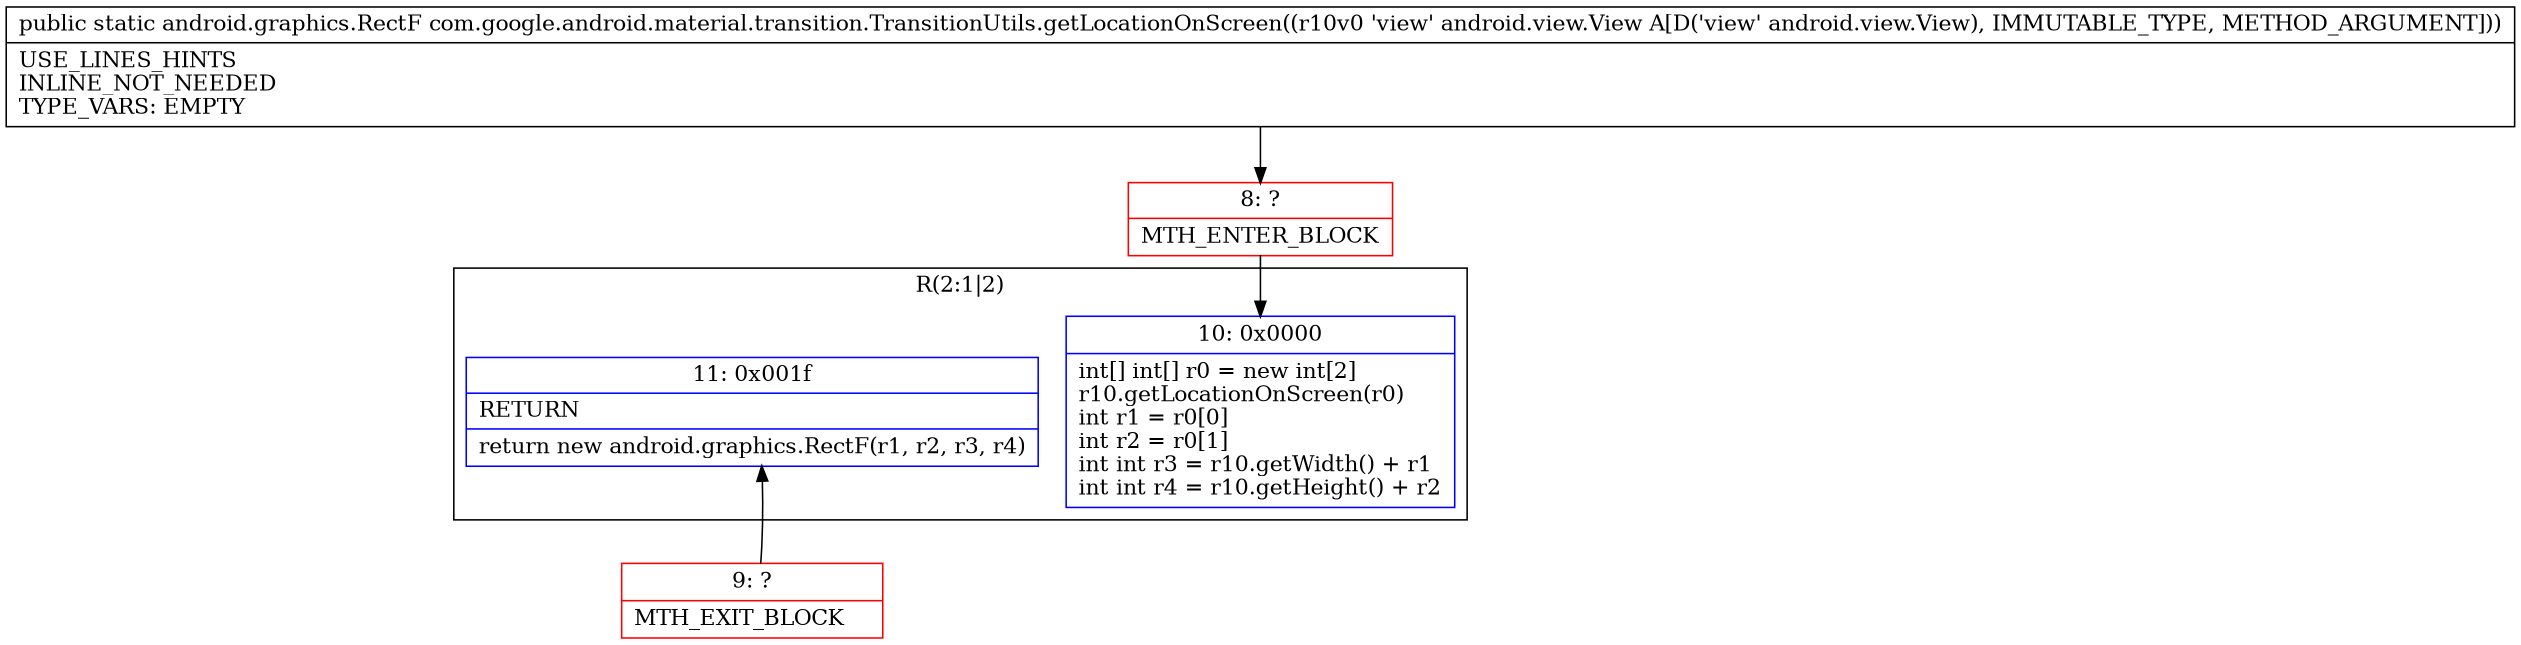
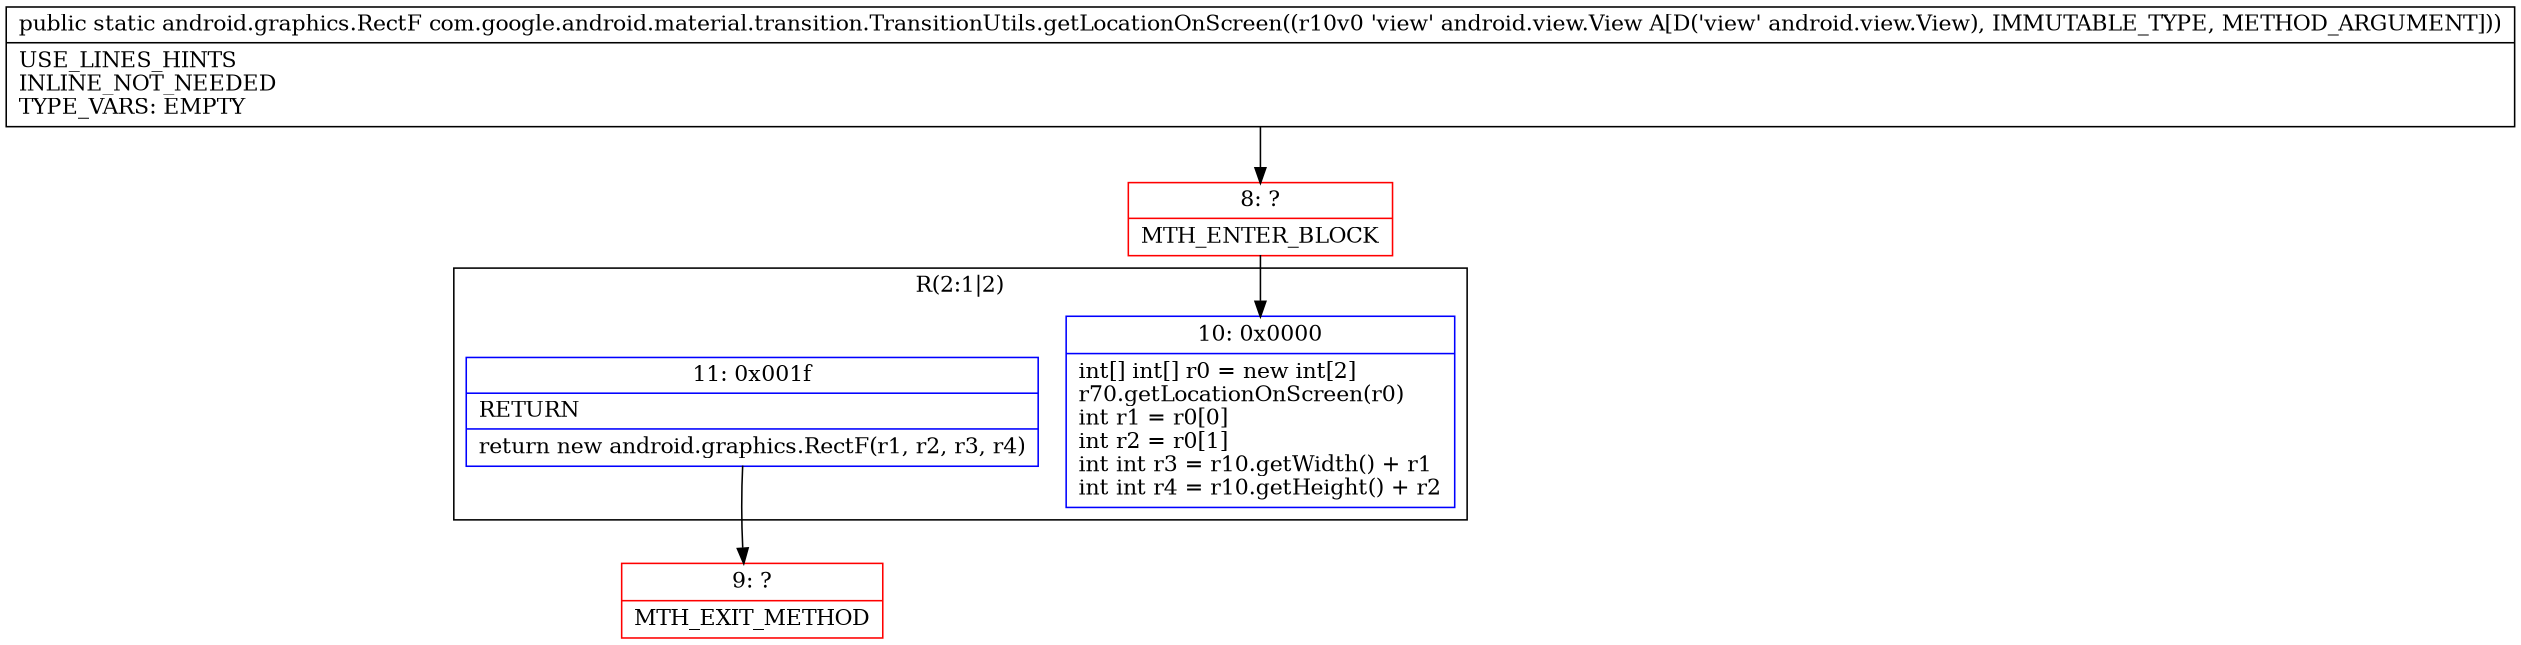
node "10: 0x0000": text "r10.getLocationOnScreen(r0)" -> "r70.getLocationOnScreen(r0)"
edge "9: ?" -> "11: 0x001f": reversed
node "9: ?": text "MTH_EXIT_BLOCK" -> "MTH_EXIT_METHOD"
